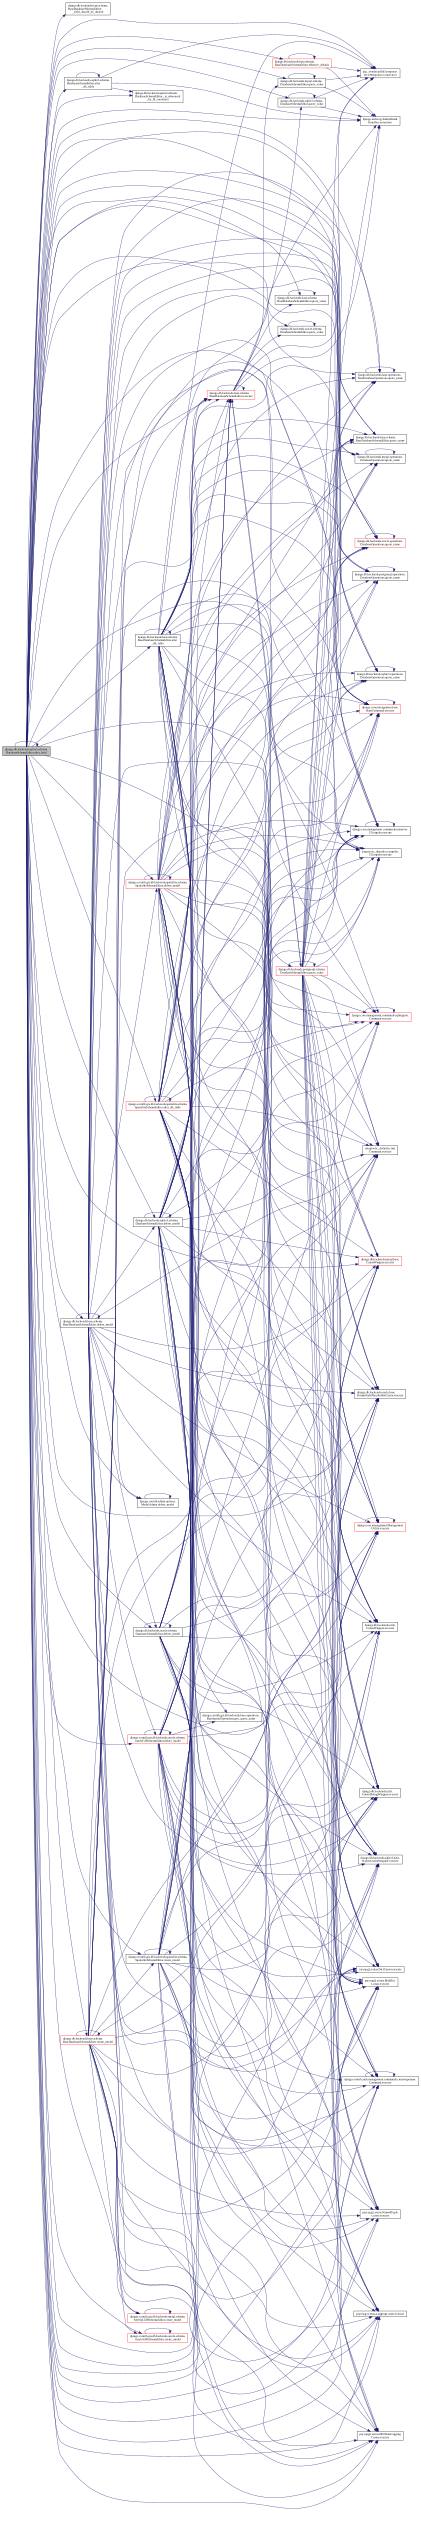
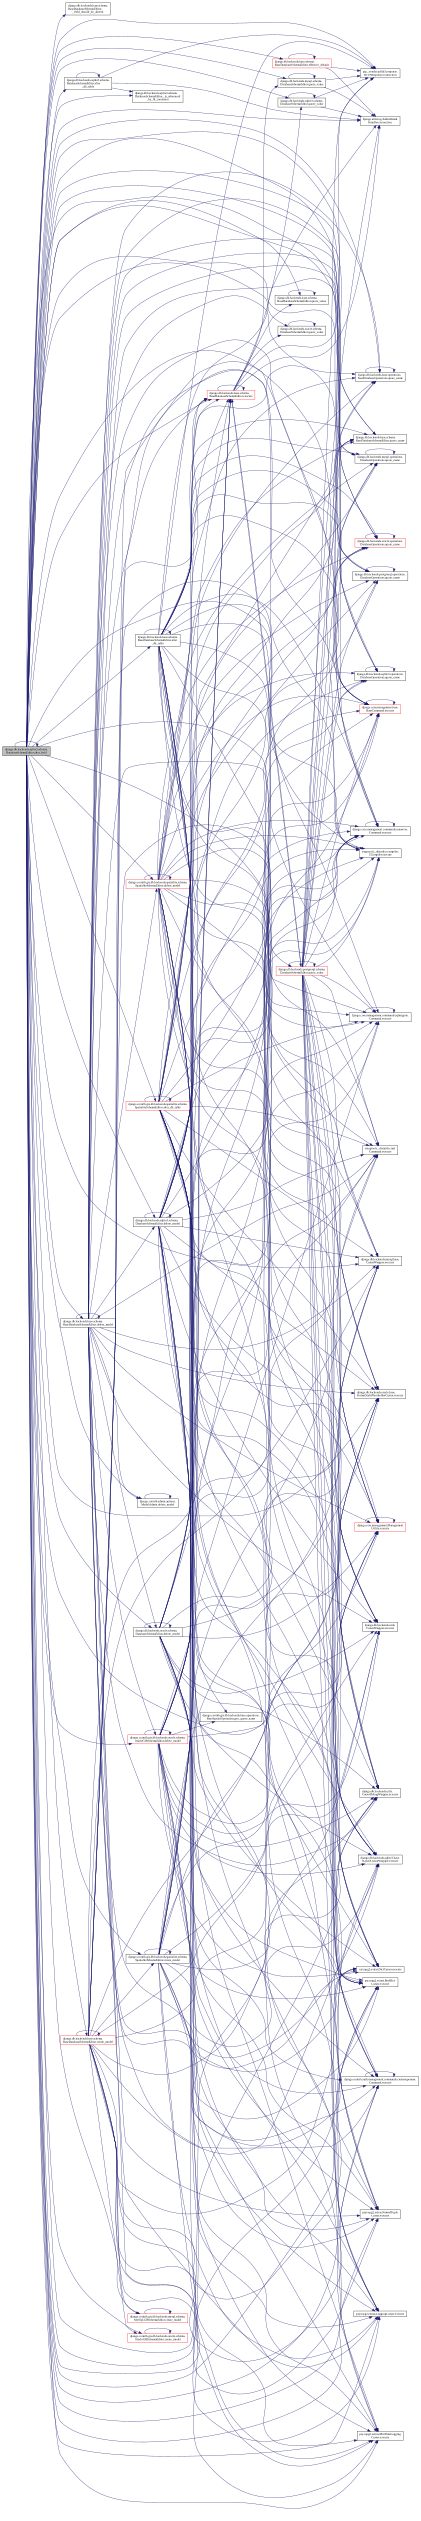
node "django.core.management.commands.runserver. CCompiler.execute": label "django.core.management.commands.runserver. CCompiler.execute" -> "django.core.management.commands.runserver. Command.execute"
node "django.core.management.commands.sqlmigrate. Command.execute": color red -> black
node "django.db.backends.mysql.base. CursorWrapper.execute": color red -> black
